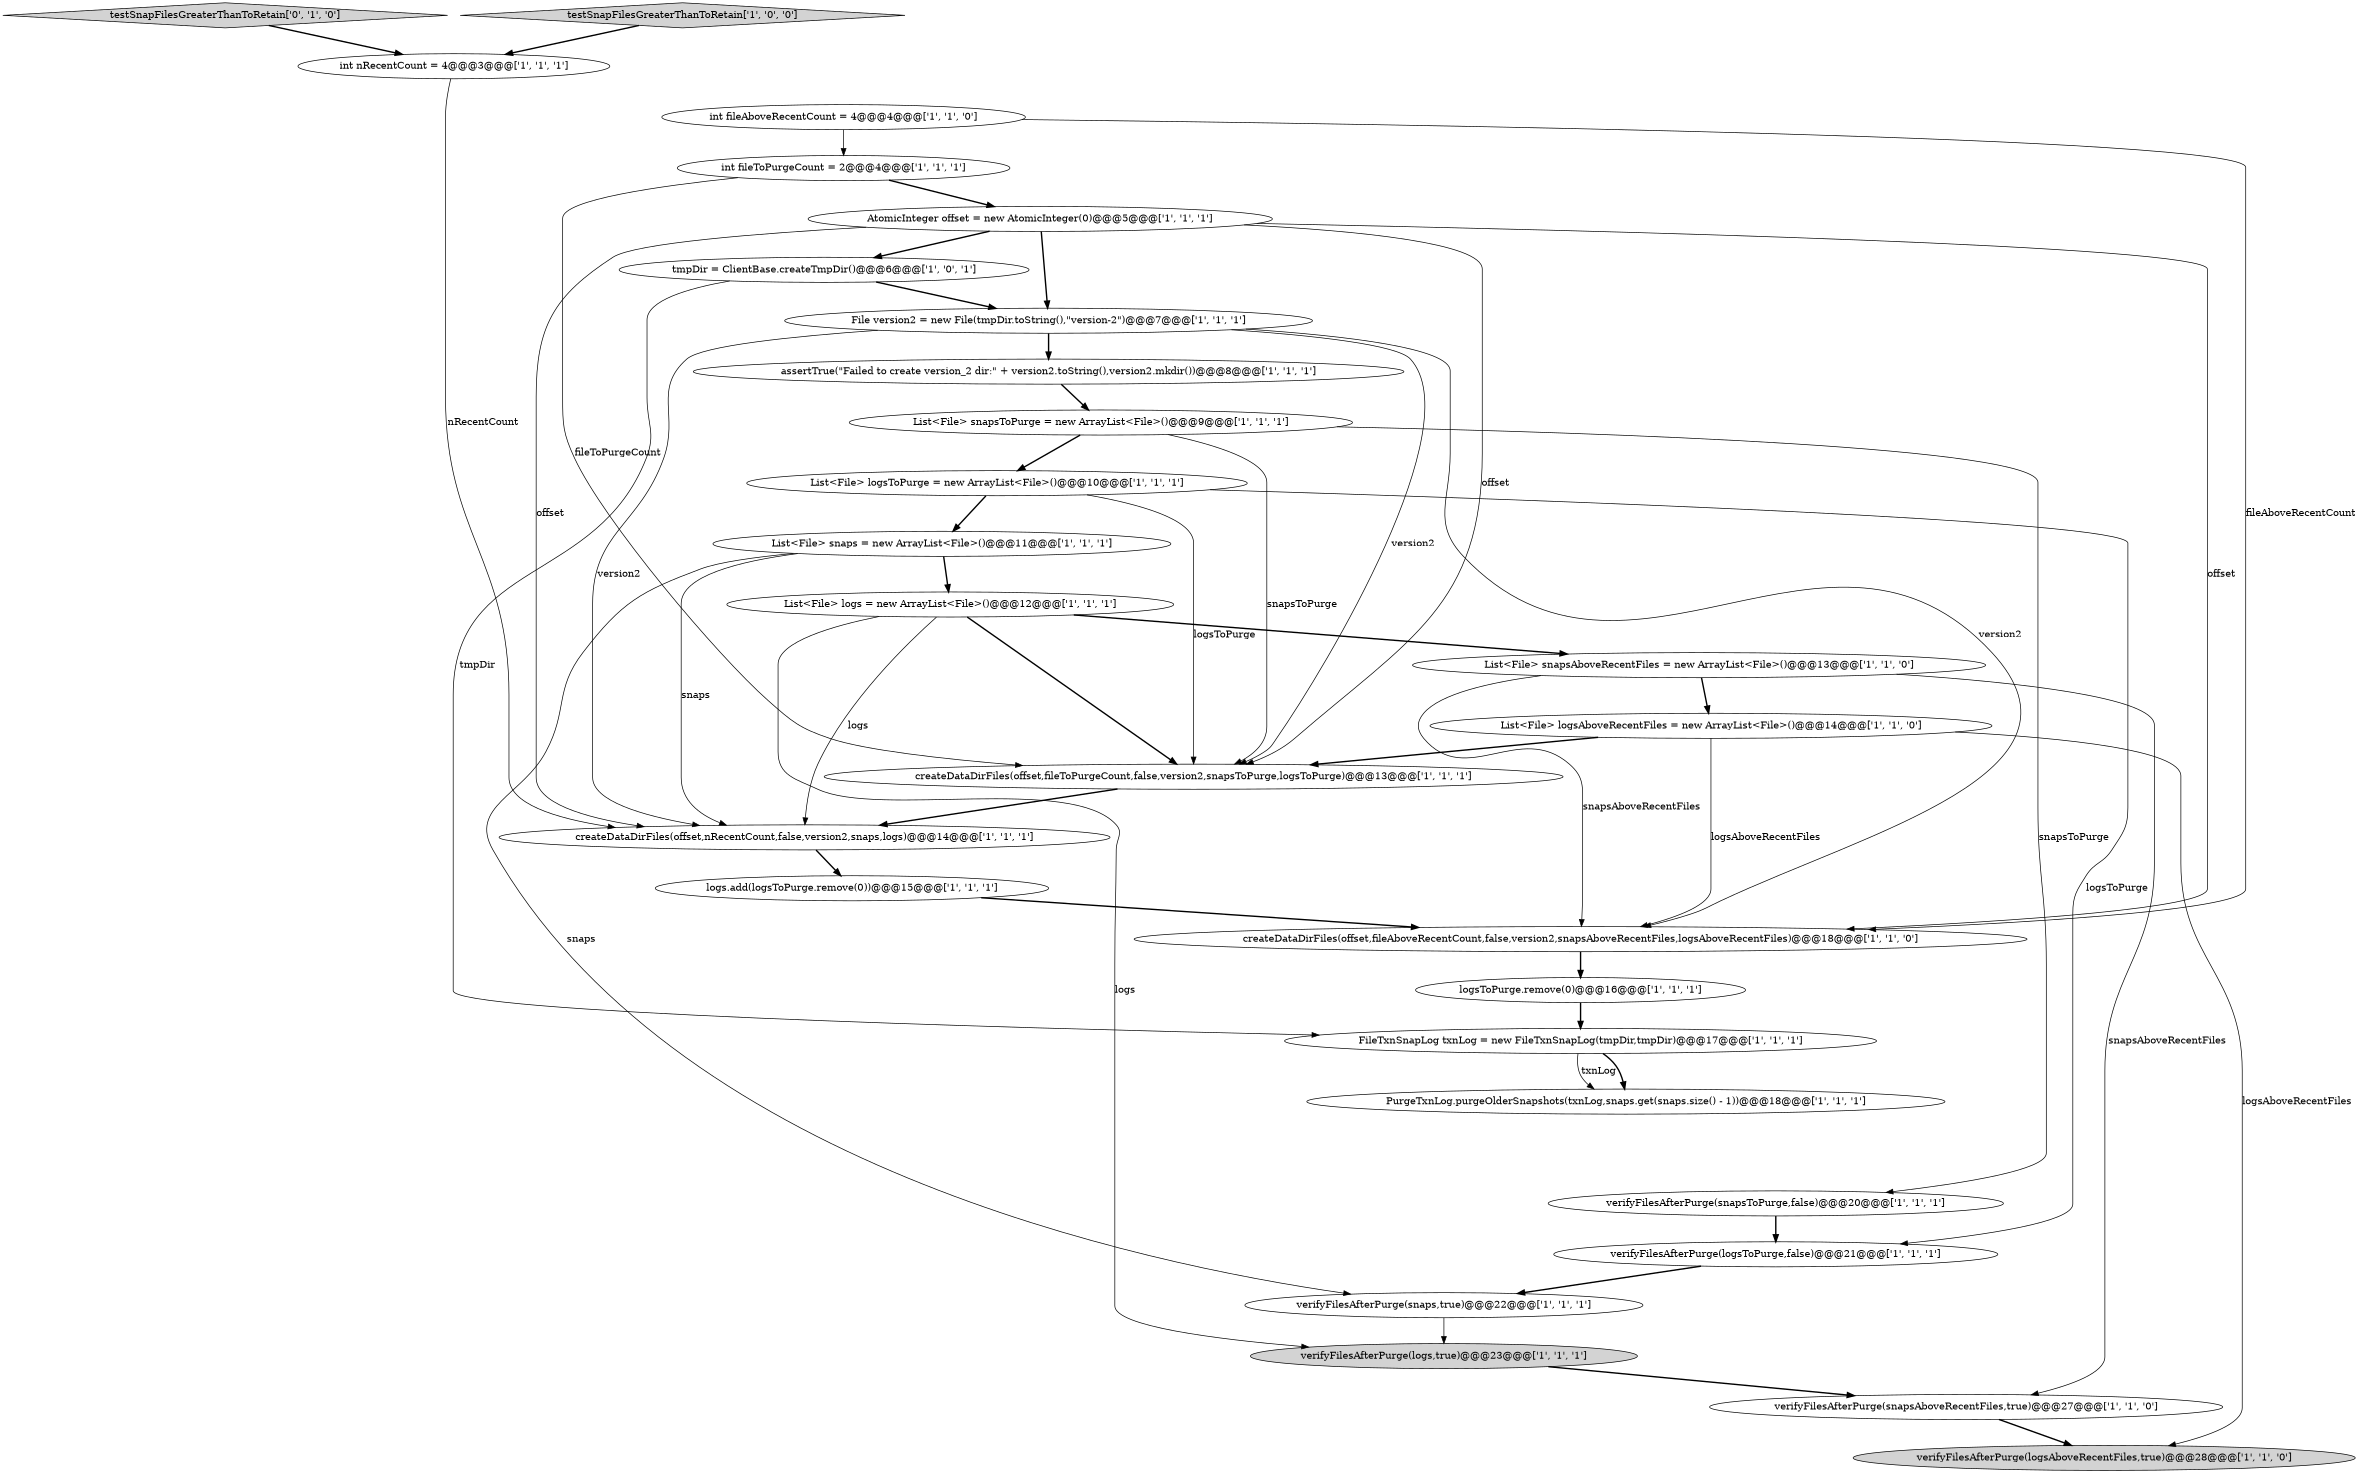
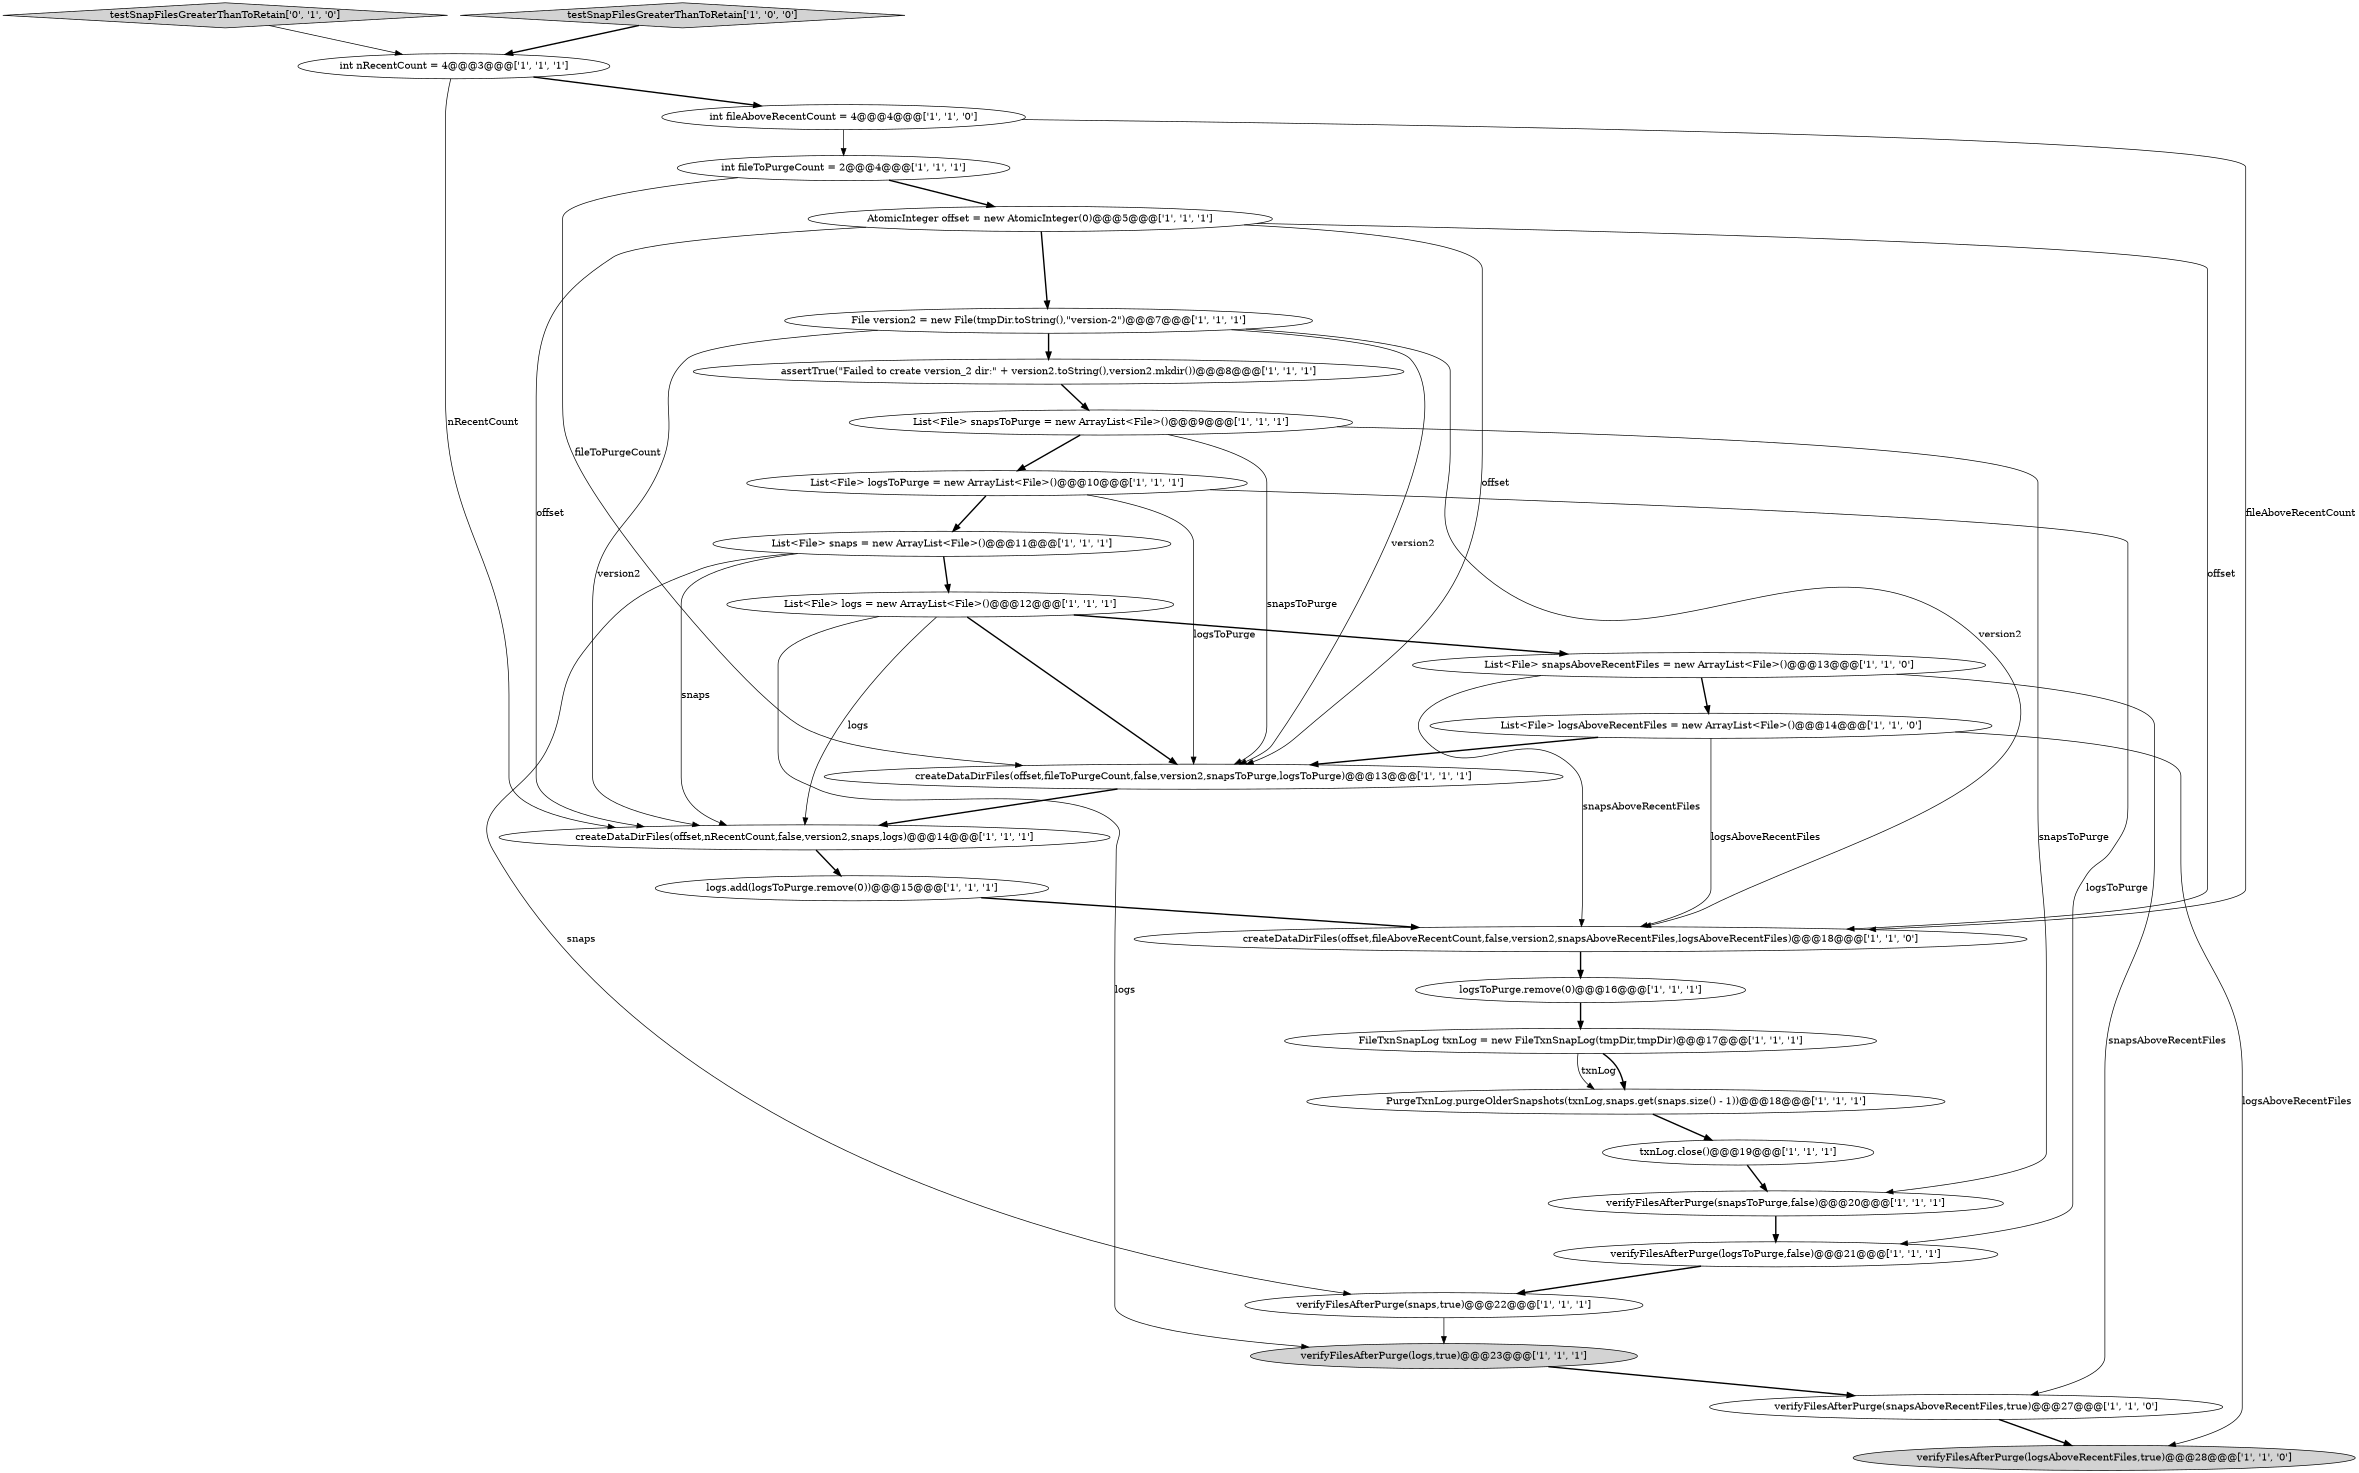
edge "testSnapFilesGreaterThanToRetain['0', '1', '0']" -> "int nRecentCount = 4@@@3@@@['1', '1', '1']": style bold -> solid
edge "int nRecentCount = 4@@@3@@@['1', '1', '1']" -> "int fileAboveRecentCount = 4@@@4@@@['1', '1', '0']": added
node "tmpDir = ClientBase.createTmpDir()@@@6@@@['1', '0', '1']": removed
node "txnLog.close()@@@19@@@['1', '1', '1']": added
